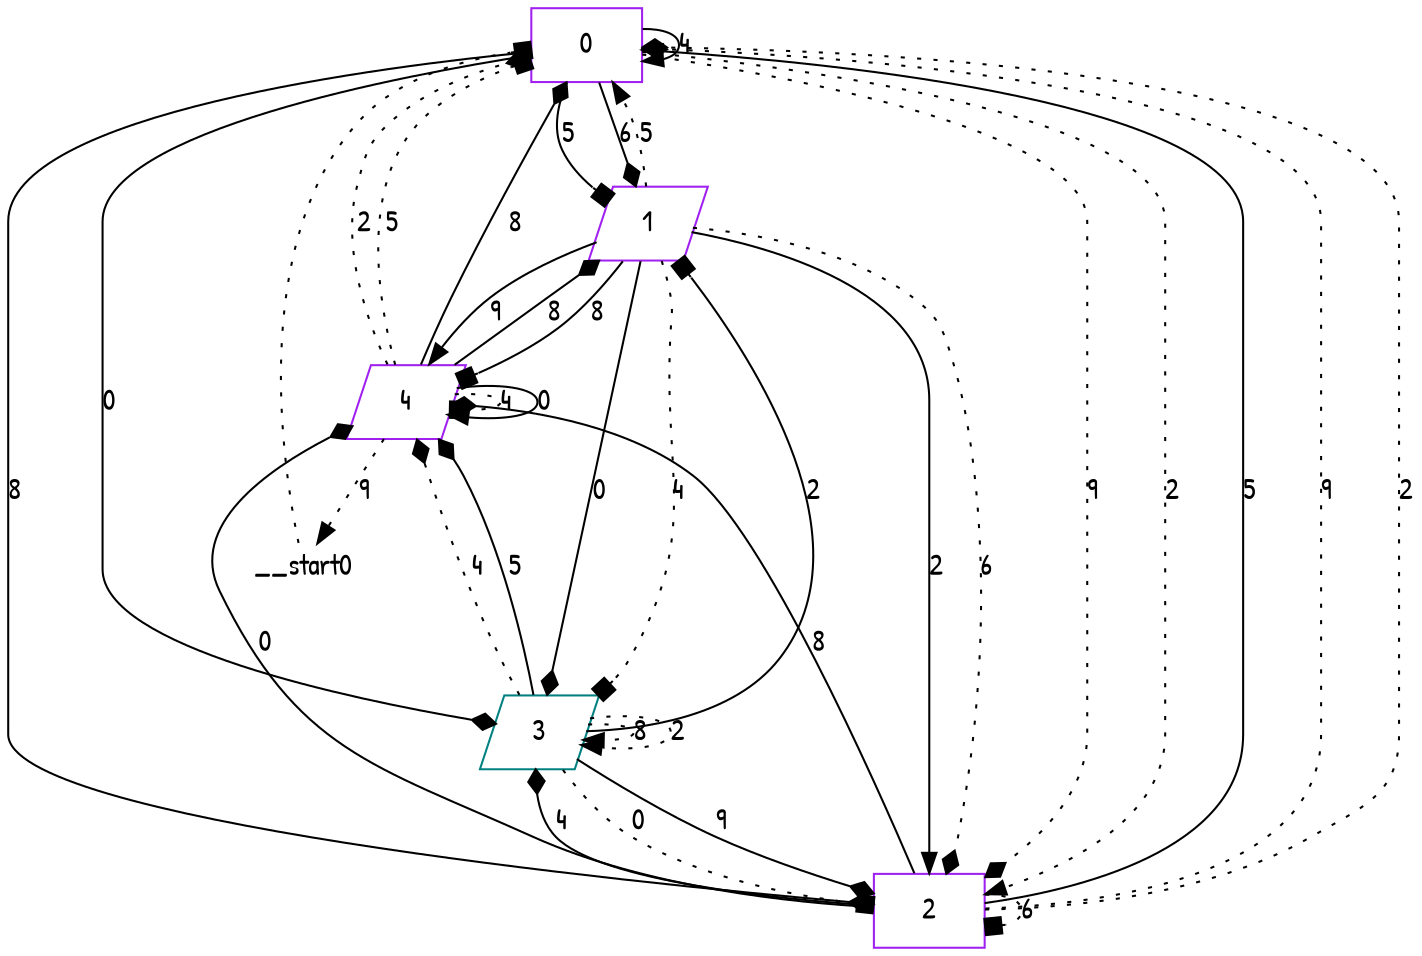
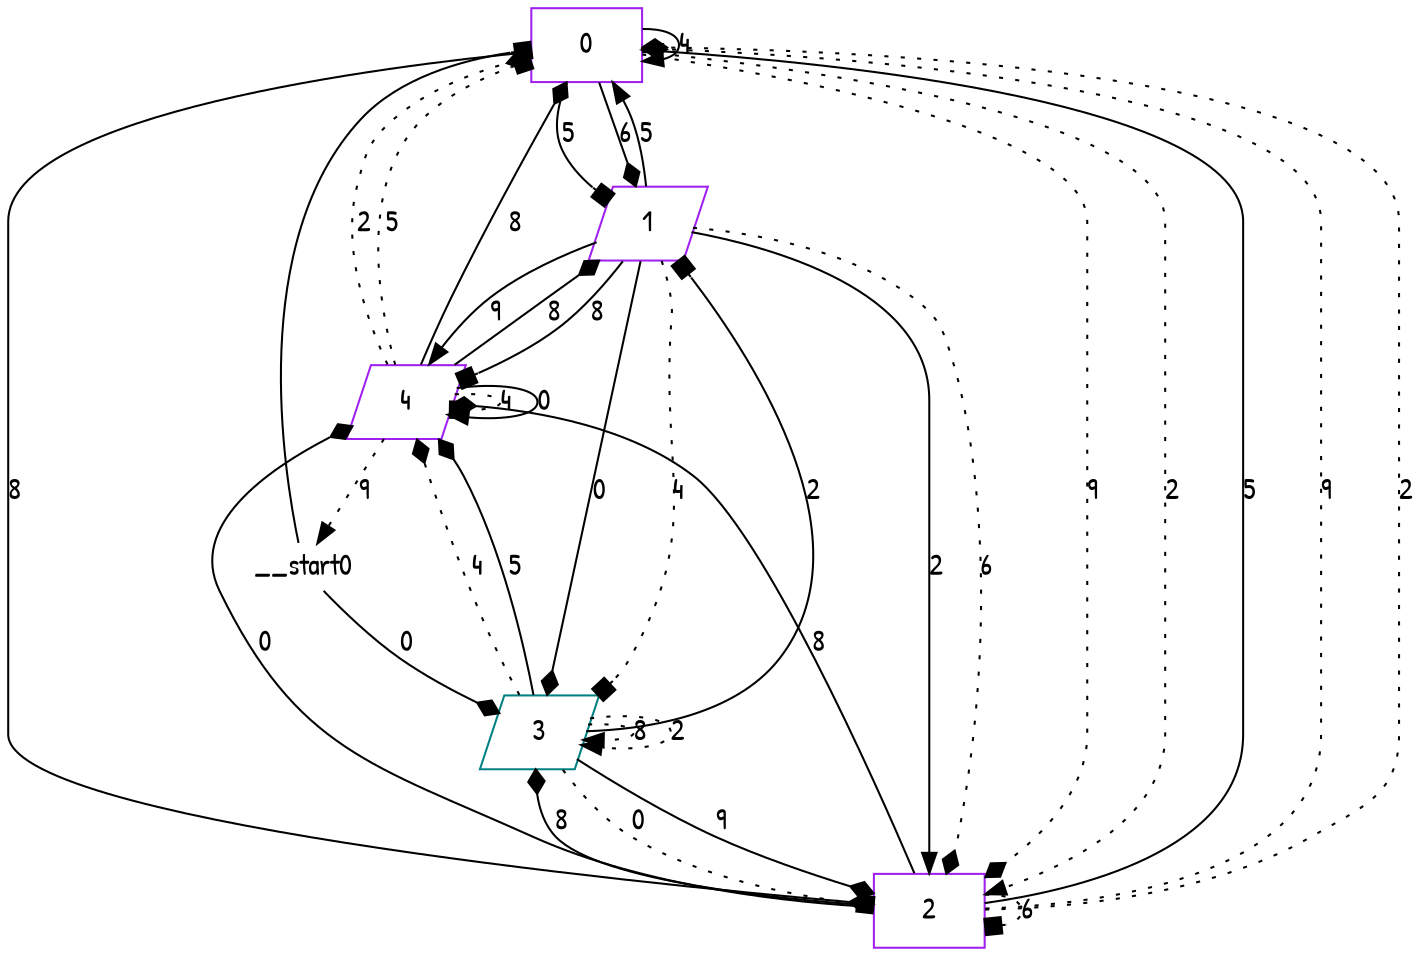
edge "1" -> "0": style dotted -> solid
edge "__start0" -> "0": style dotted -> solid
edge "0" -> "3": now "__start0" -> "3"
edge "2" -> "3": label "4" -> "8"
